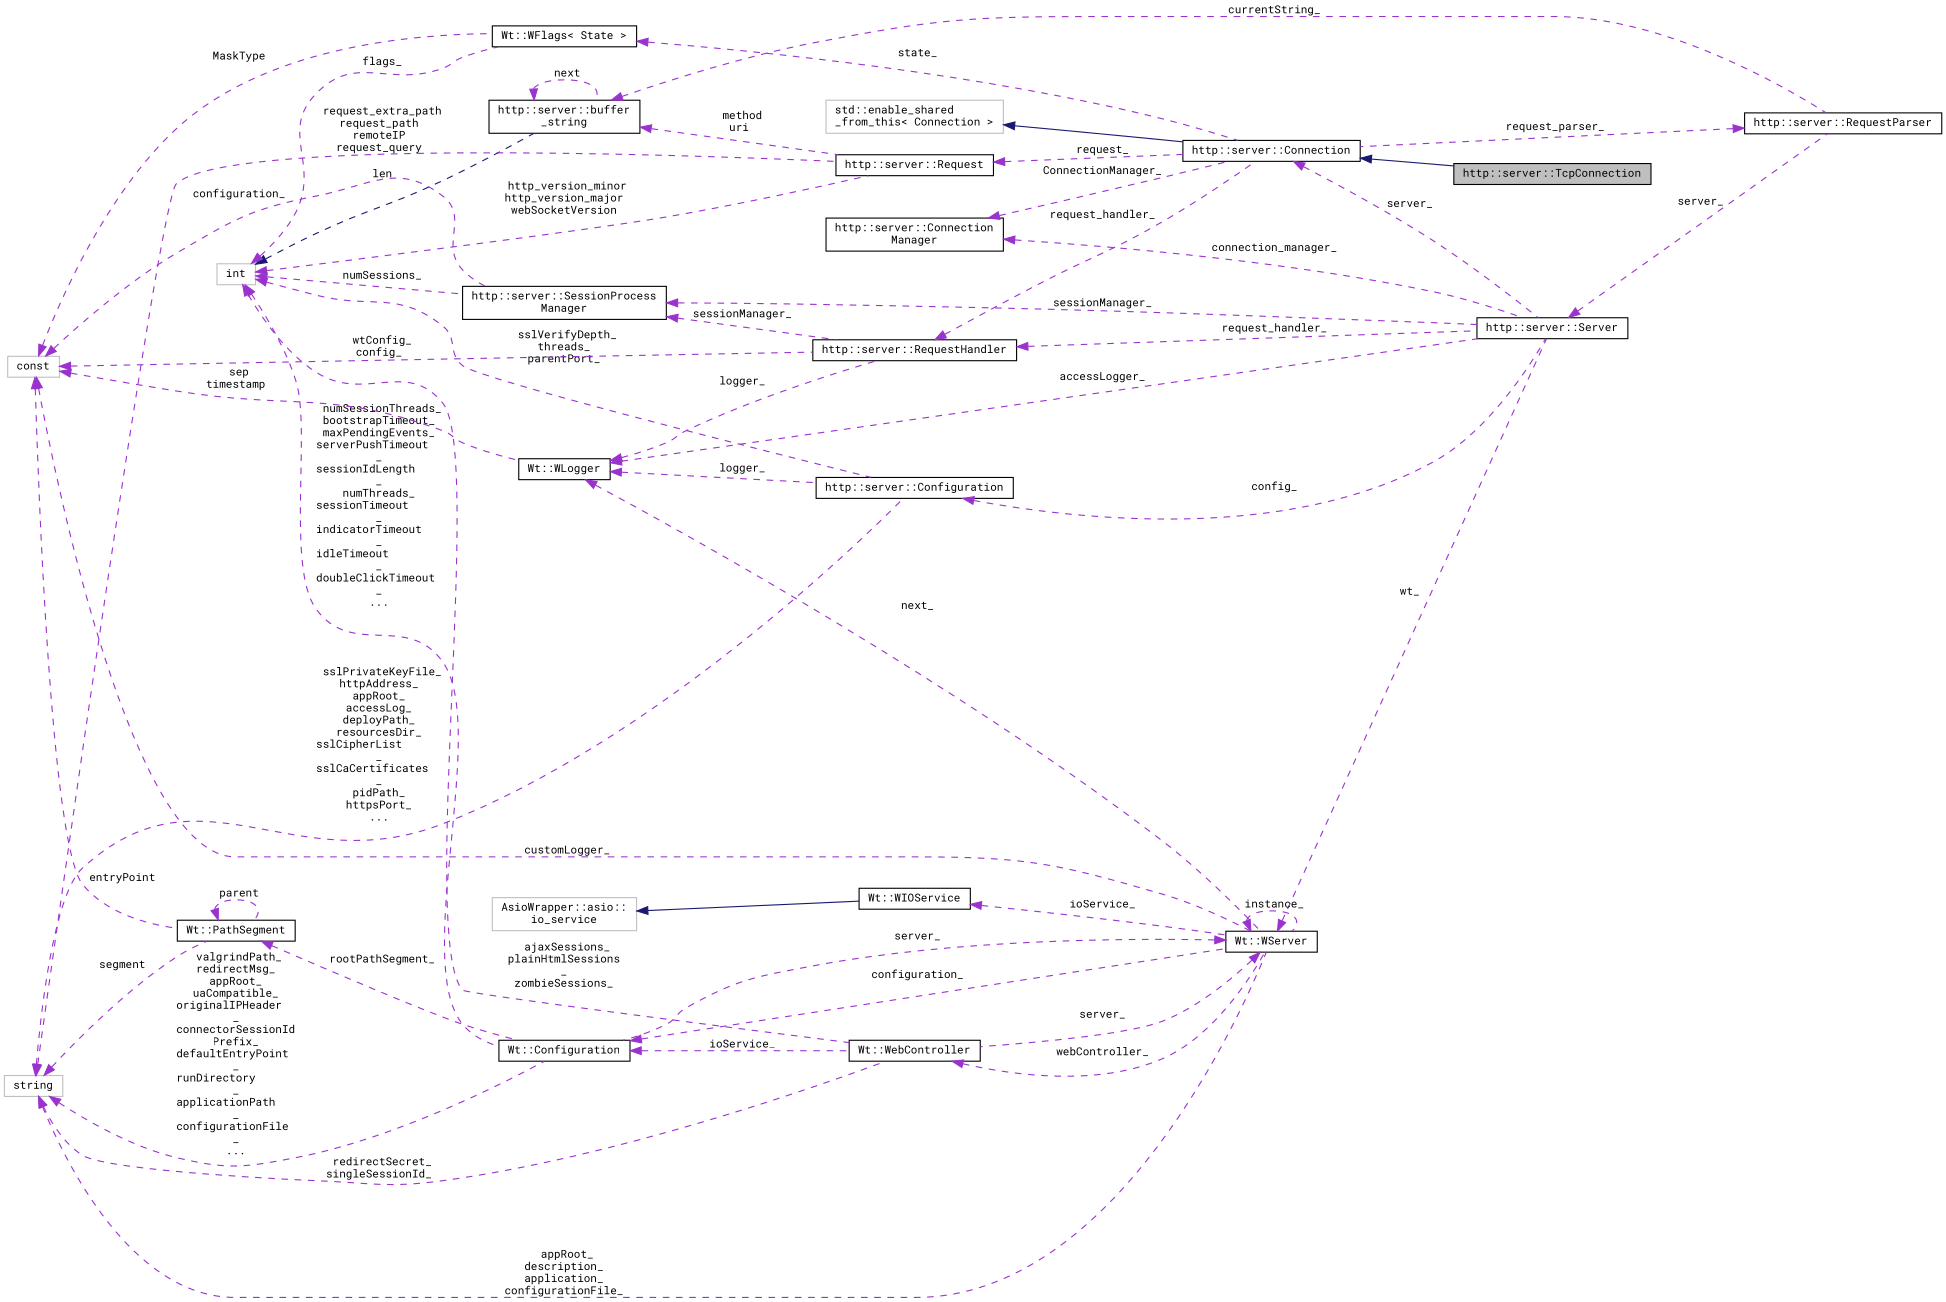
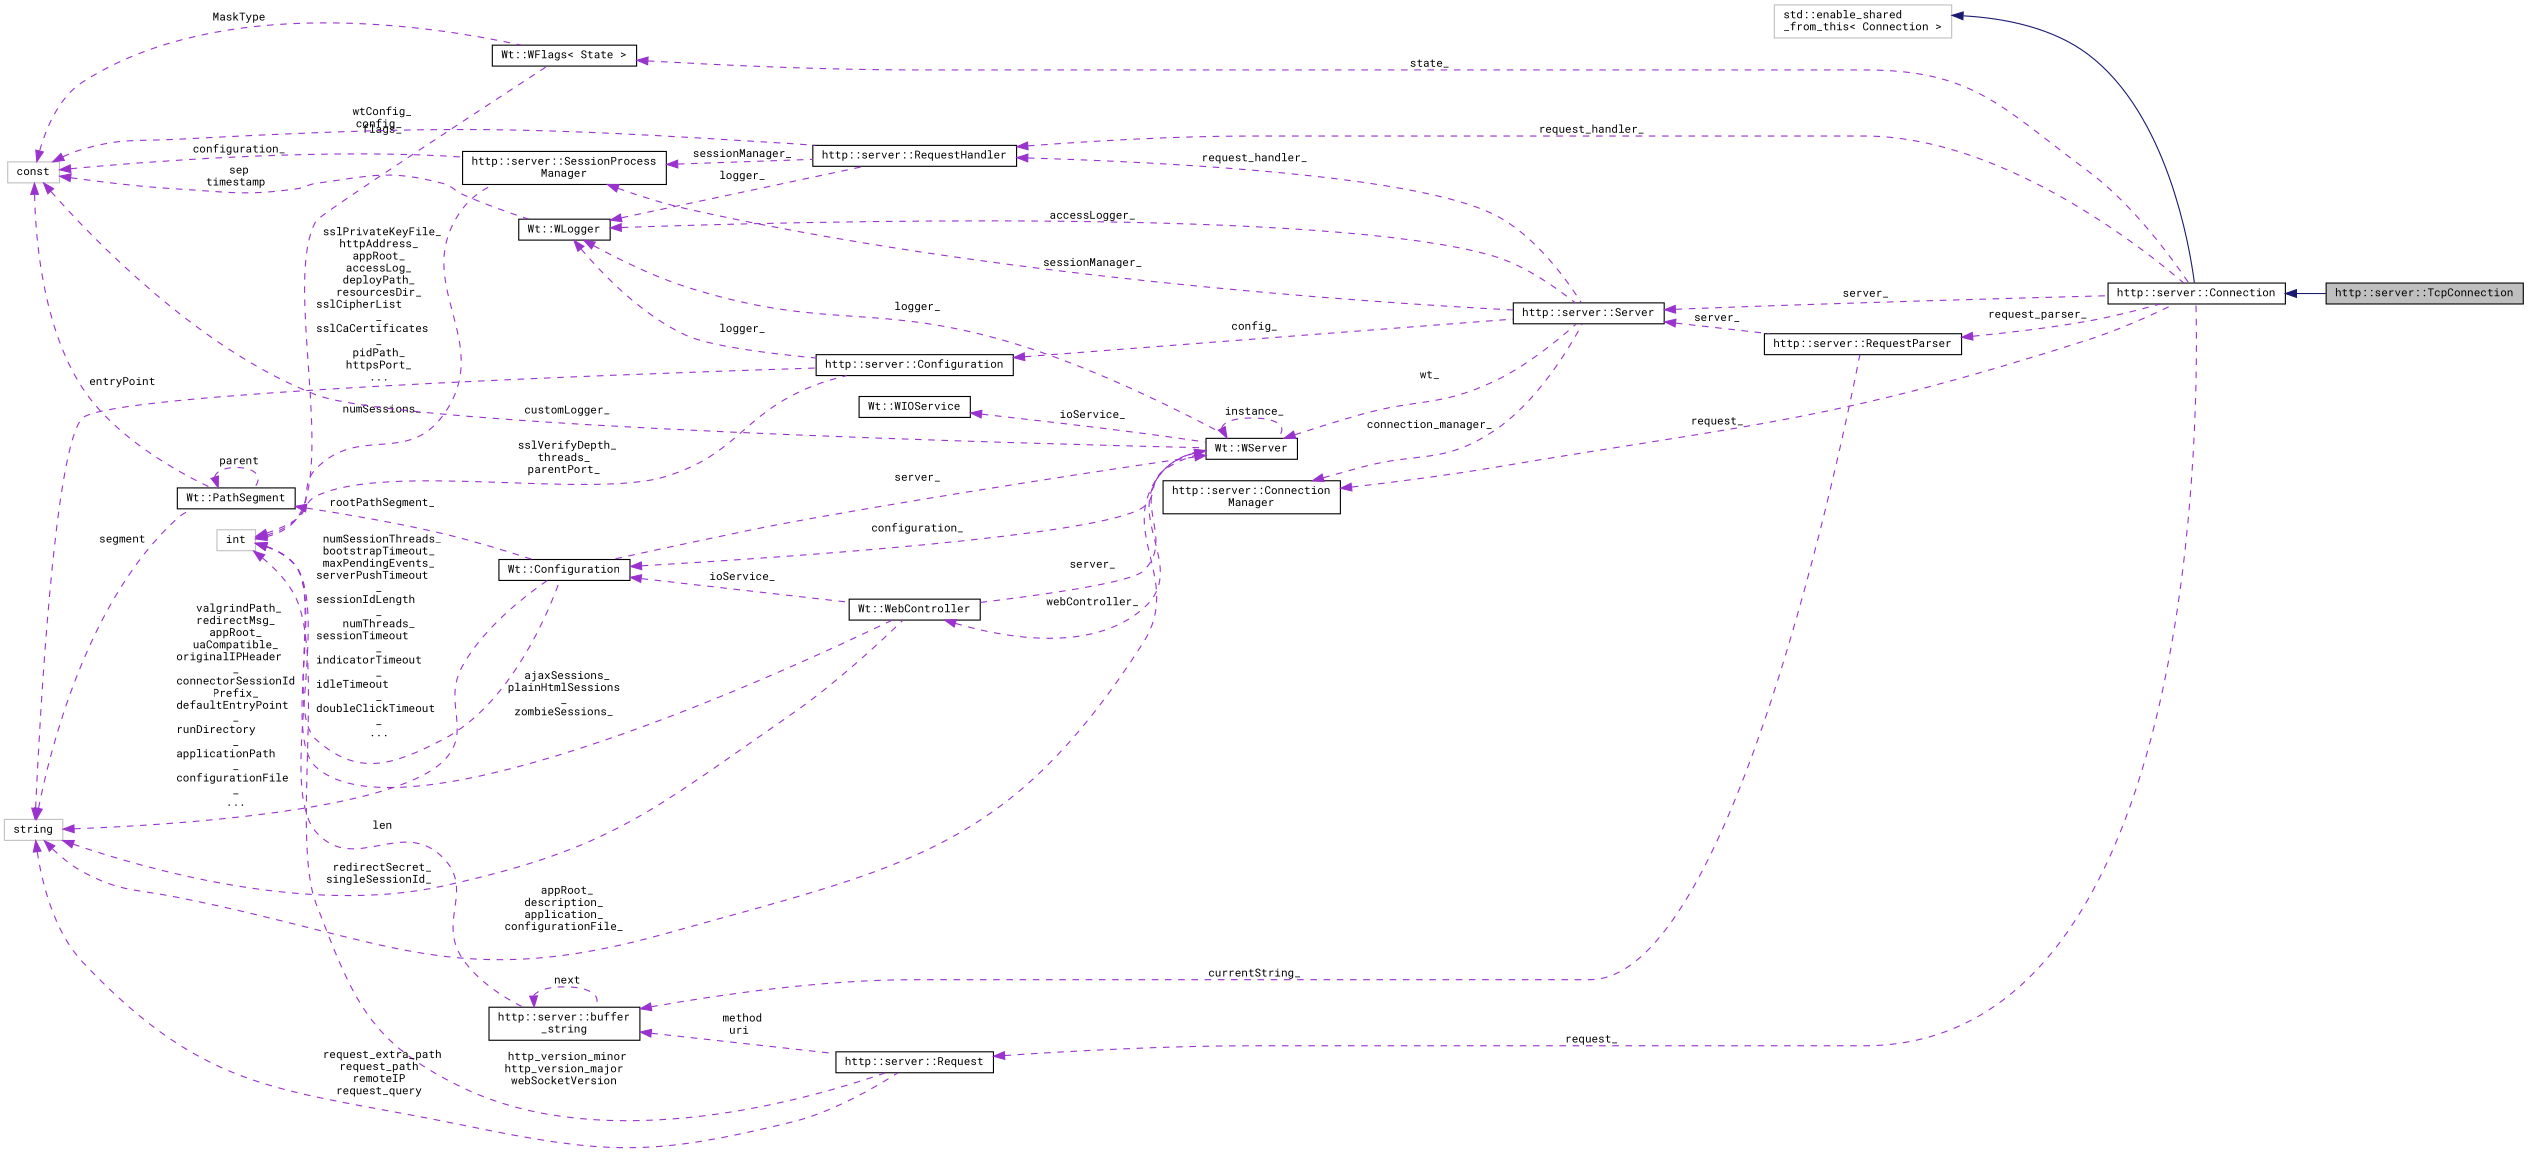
edge "http::server::Connection" -> "http::server::Connection Manager": label " ConnectionManager_" -> " request_"
edge "http::server::buffer _string" -> "int": color midnightblue -> darkorchid3
edge "http::server::Server" -> "http::server::Connection": reversed
edge "Wt::WServer" -> "Wt::WLogger": label " next_" -> " logger_"
node "AsioWrapper::asio:: io_service": removed
